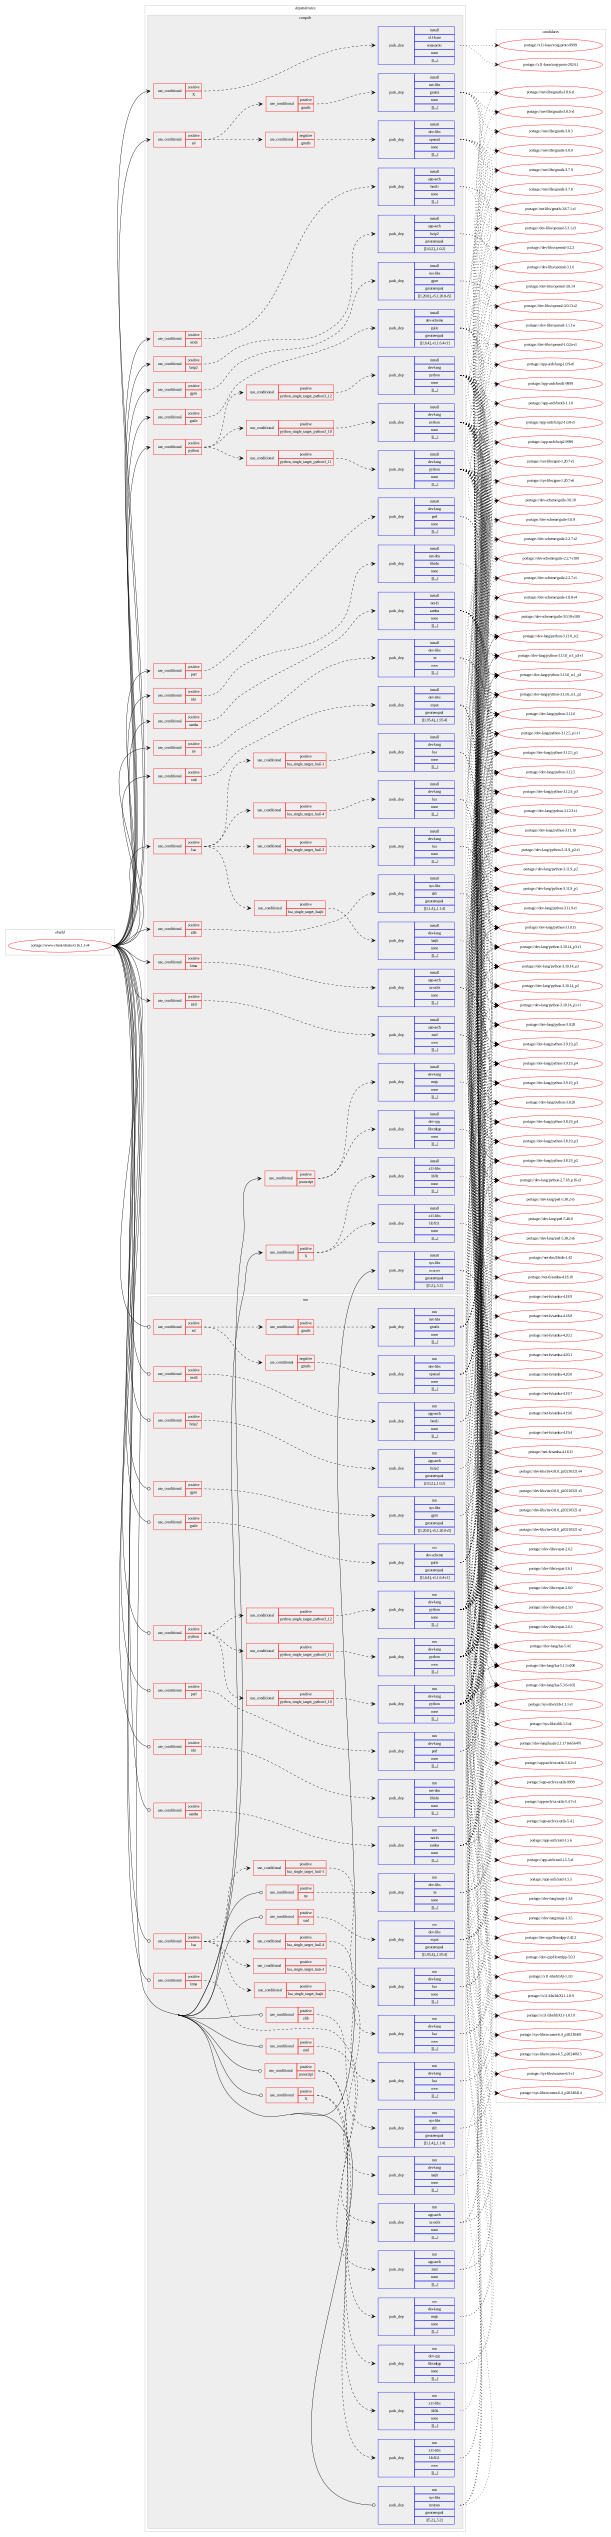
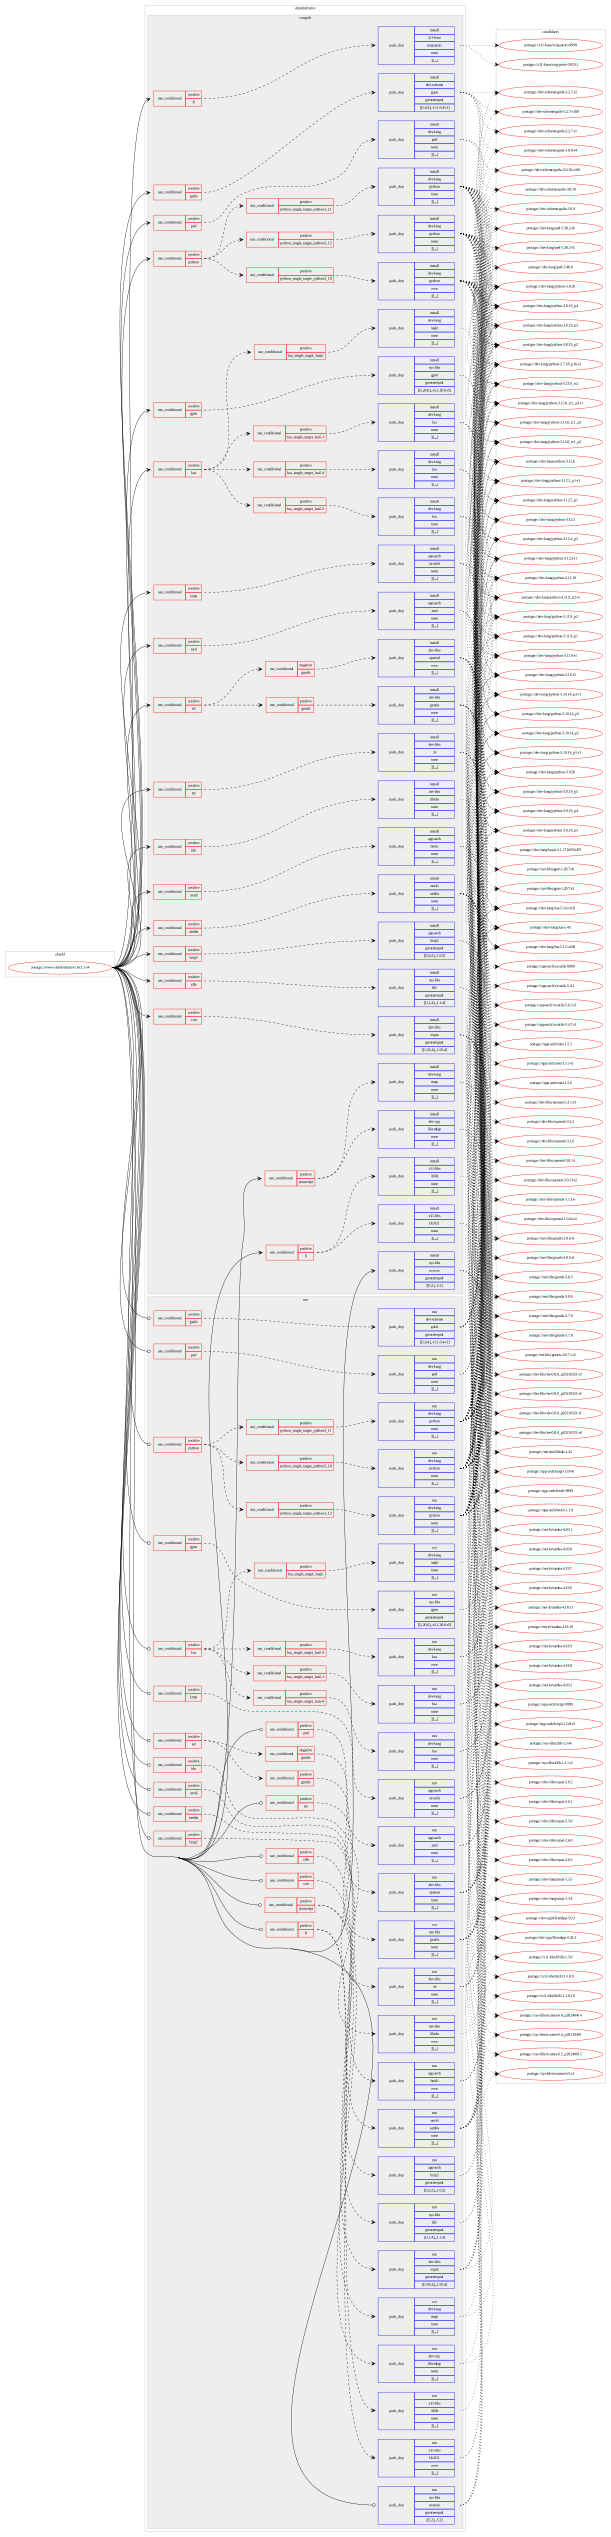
node "portage://net-fs/samba-4.19.4": removed
